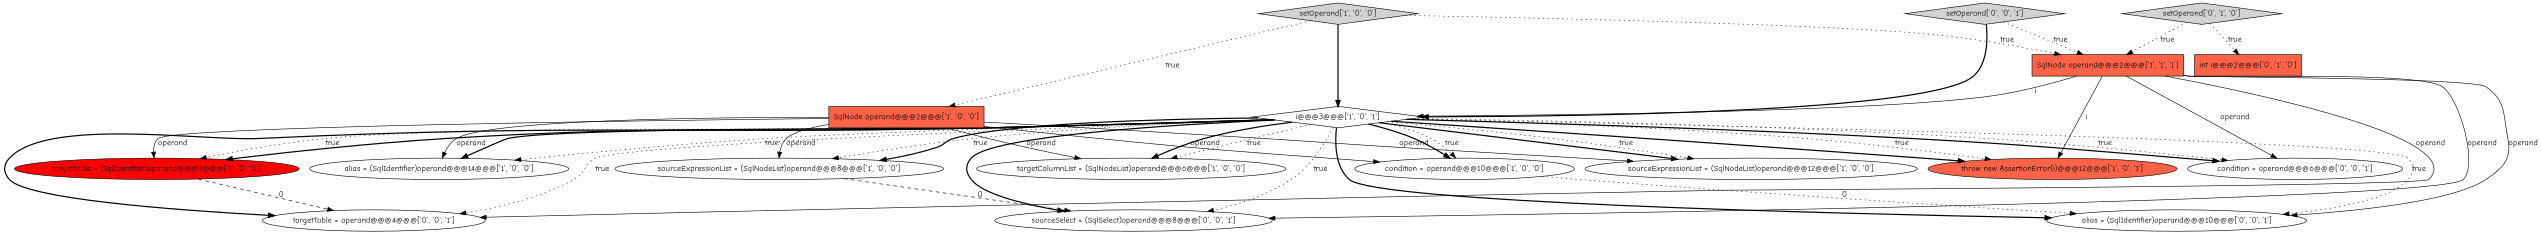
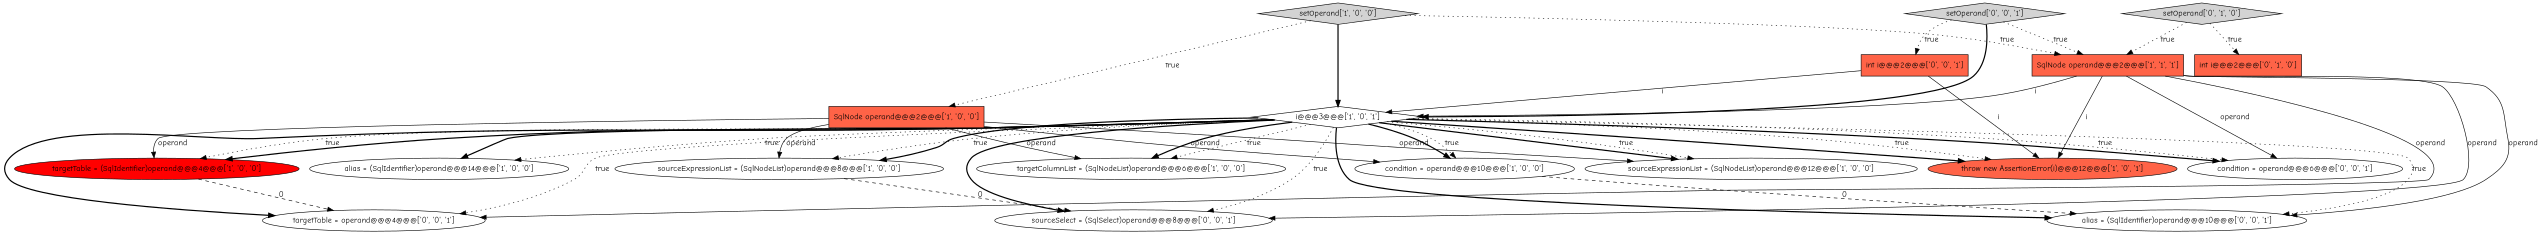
node "int i@@@2@@@['0', '0', '1']": added
edge "SqlNode operand@@@2@@@['1', '0', '0']" -> "alias = (SqlIdentifier)operand@@@14@@@['1', '0', '0']": removed, label "operand"
edge "condition = operand@@@10@@@['1', '0', '0']" -> "alias = (SqlIdentifier)operand@@@10@@@['0', '0', '1']": style dotted -> dashed
